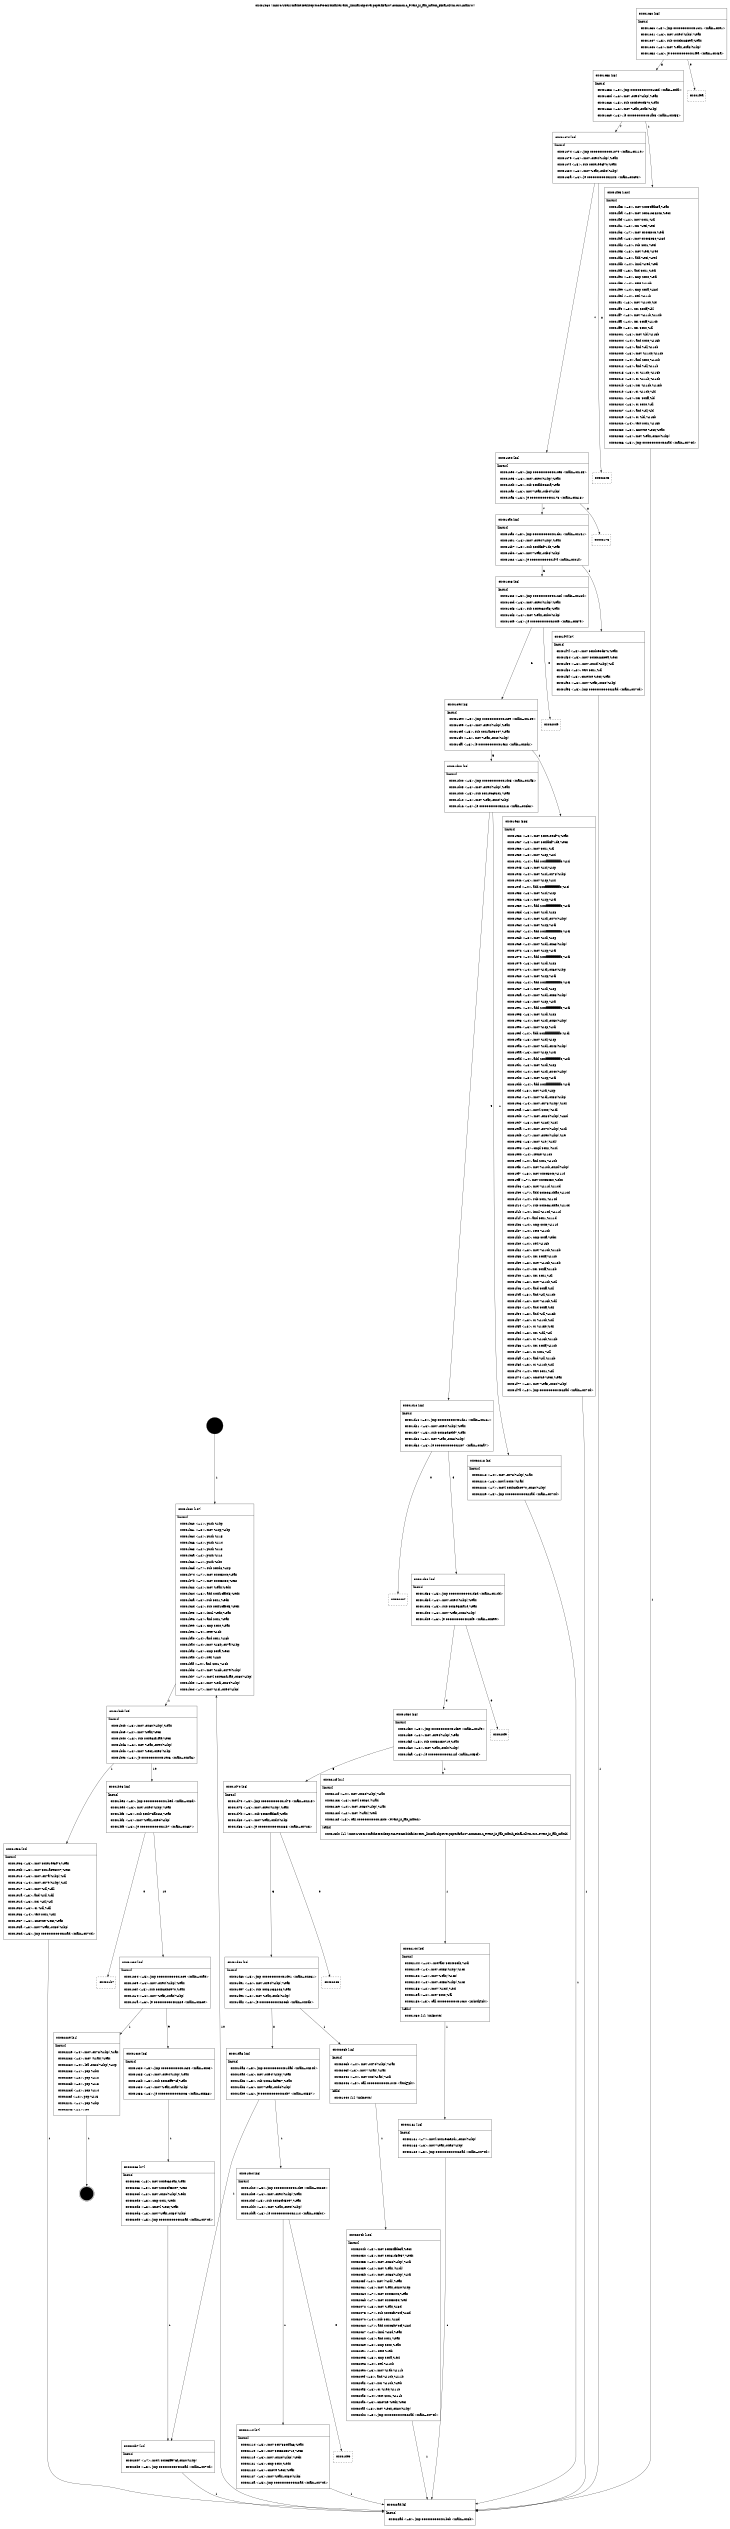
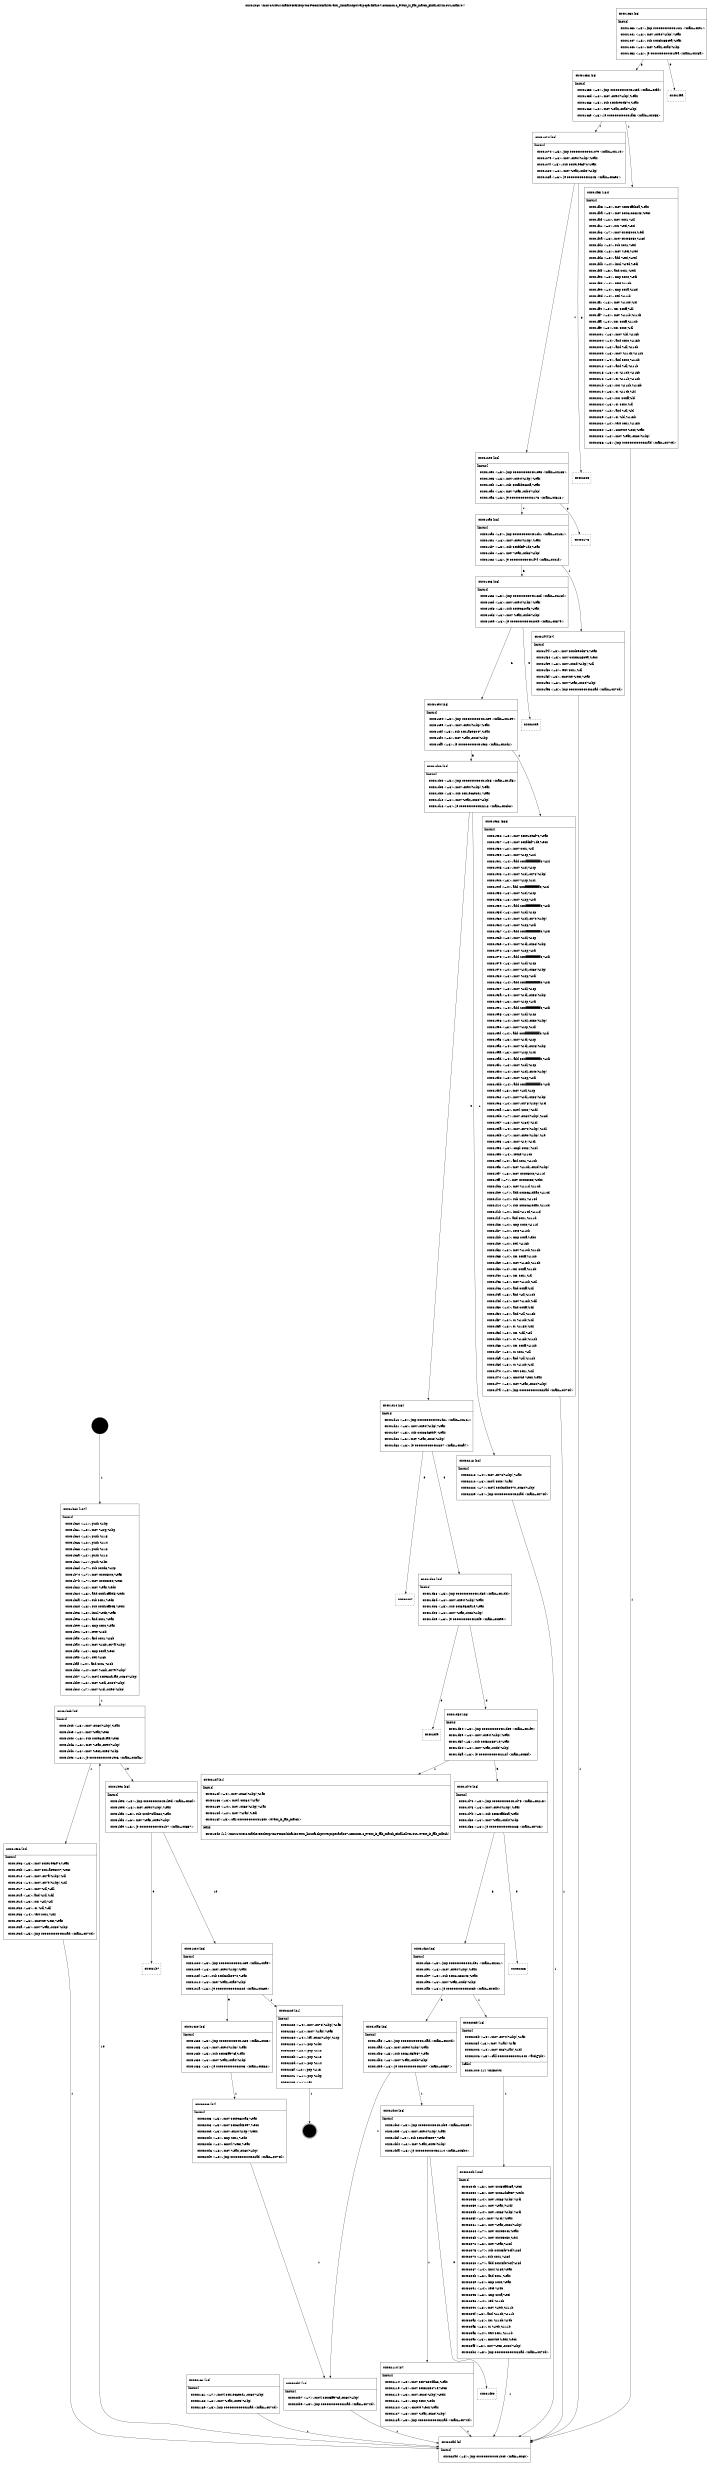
node "0x402144 [29]": removed
edge "0x4022ad [5]" -> "0x401b60 [107]": now "0x4022ad [5]" -> "0x401bcb [29]"
